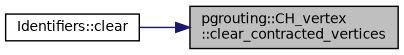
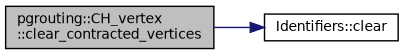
edge "Identifiers::clear" -> "pgrouting::CH_vertex ::clear_contracted_vertices": reversed
